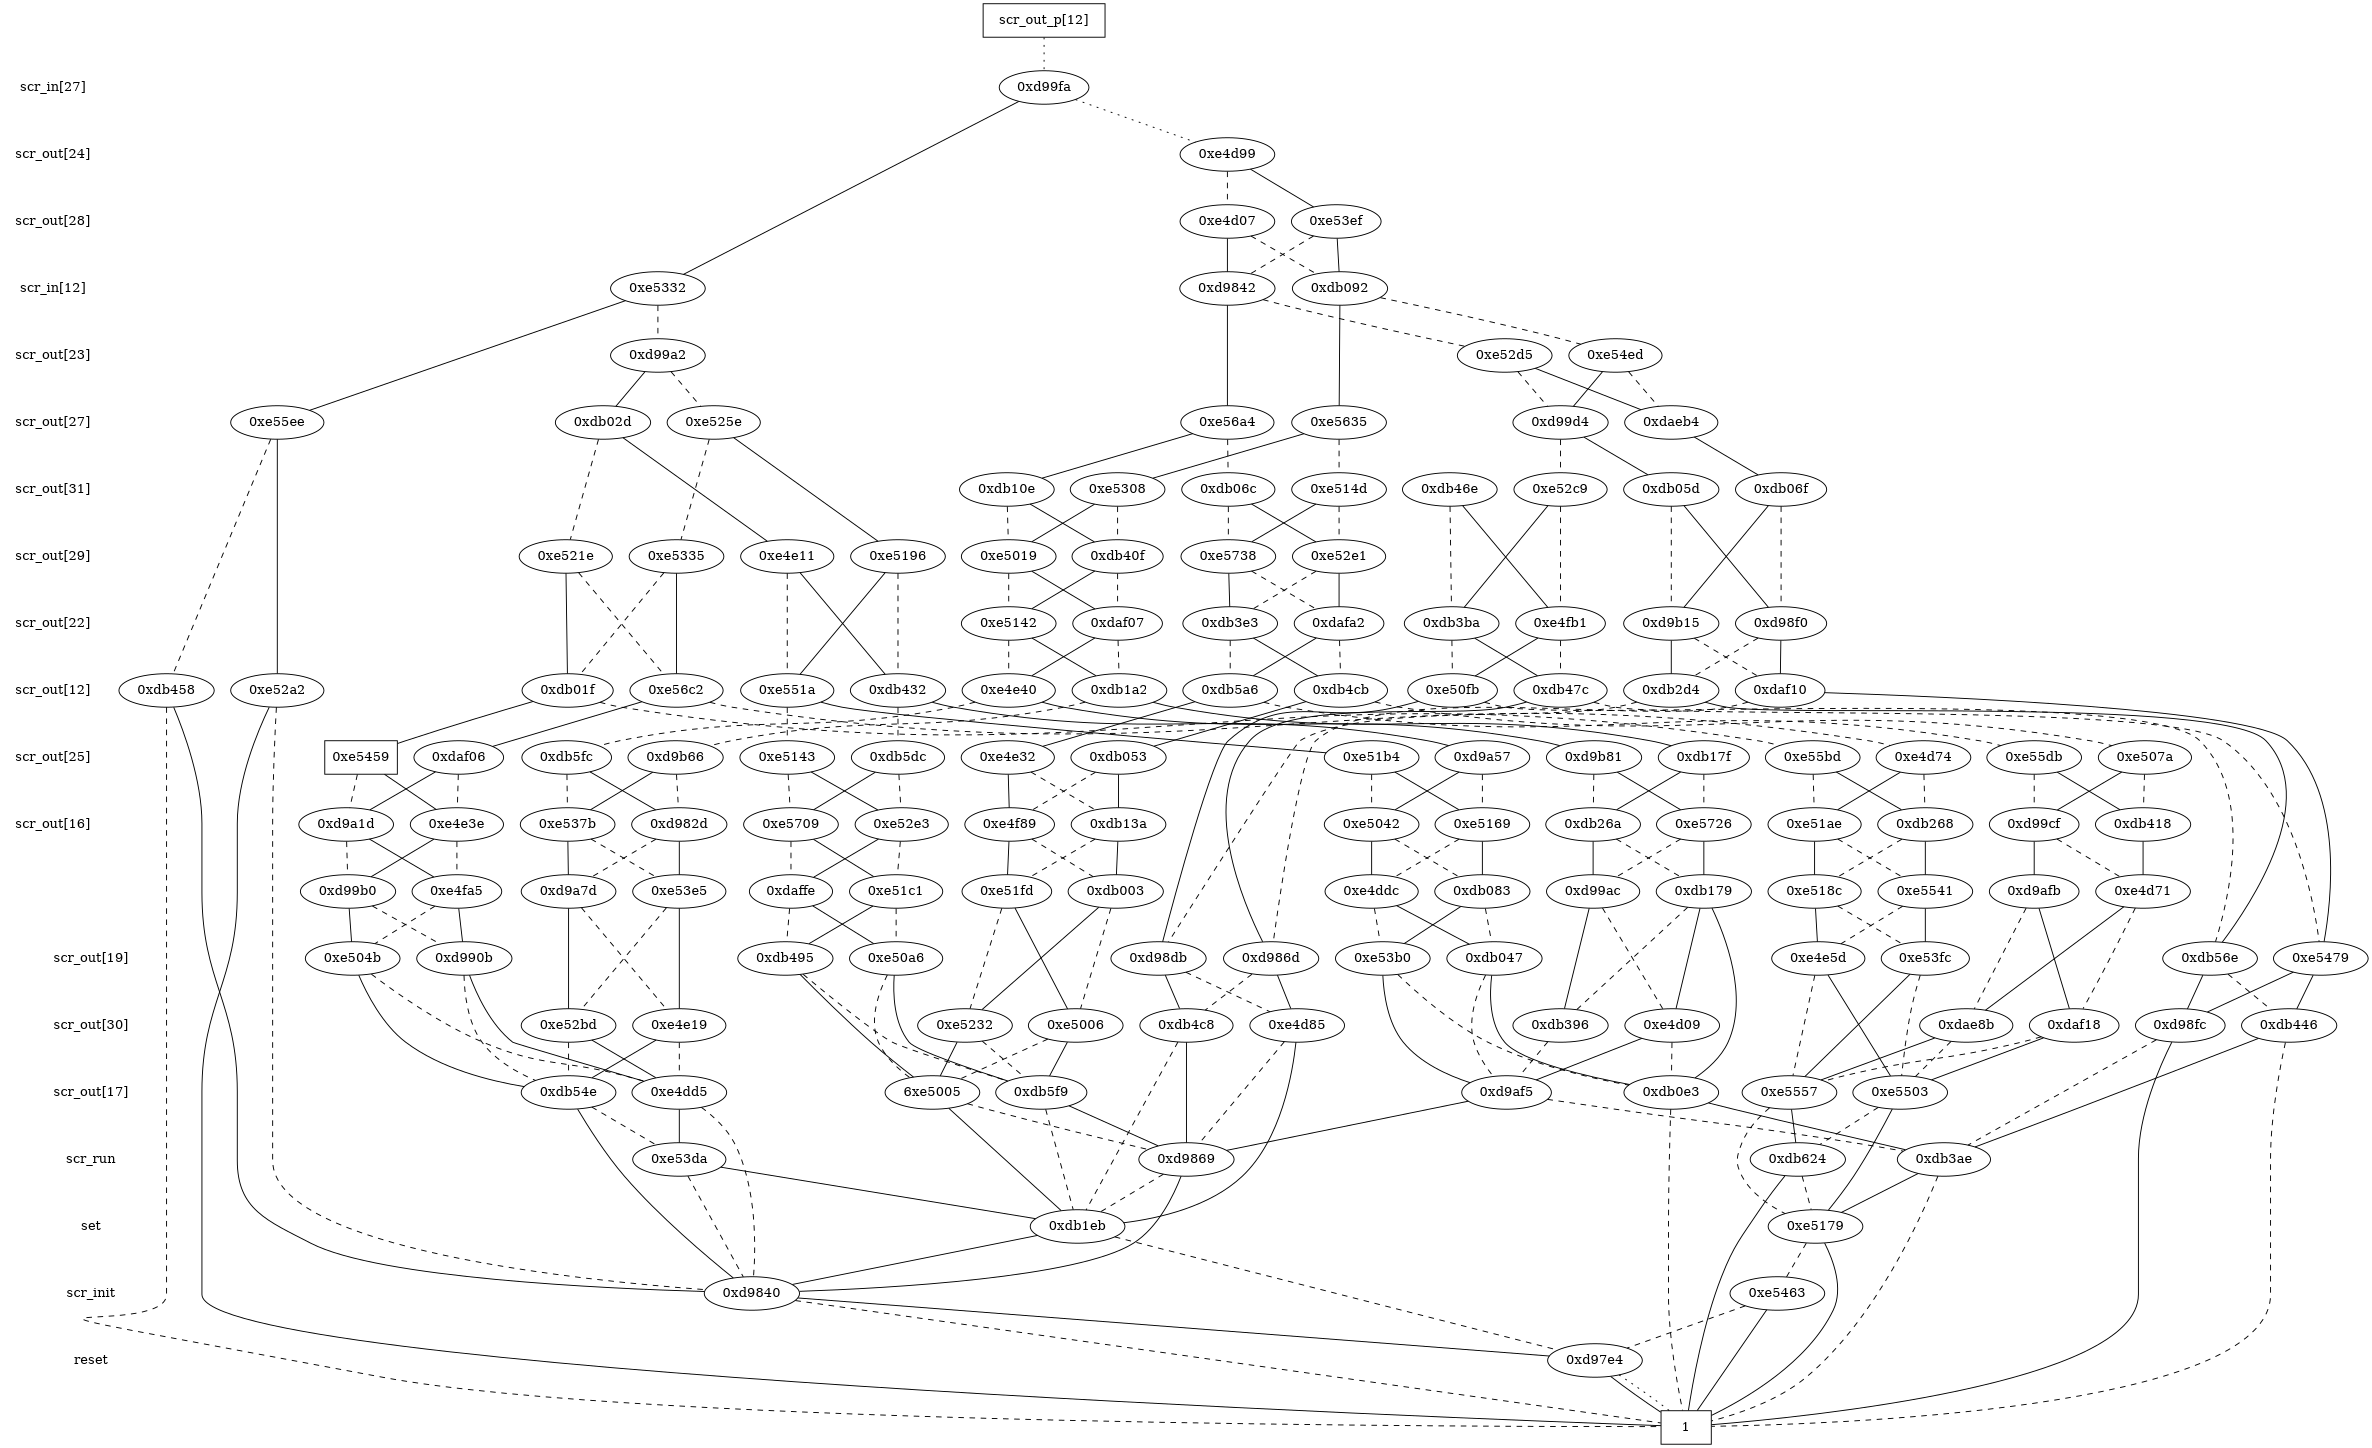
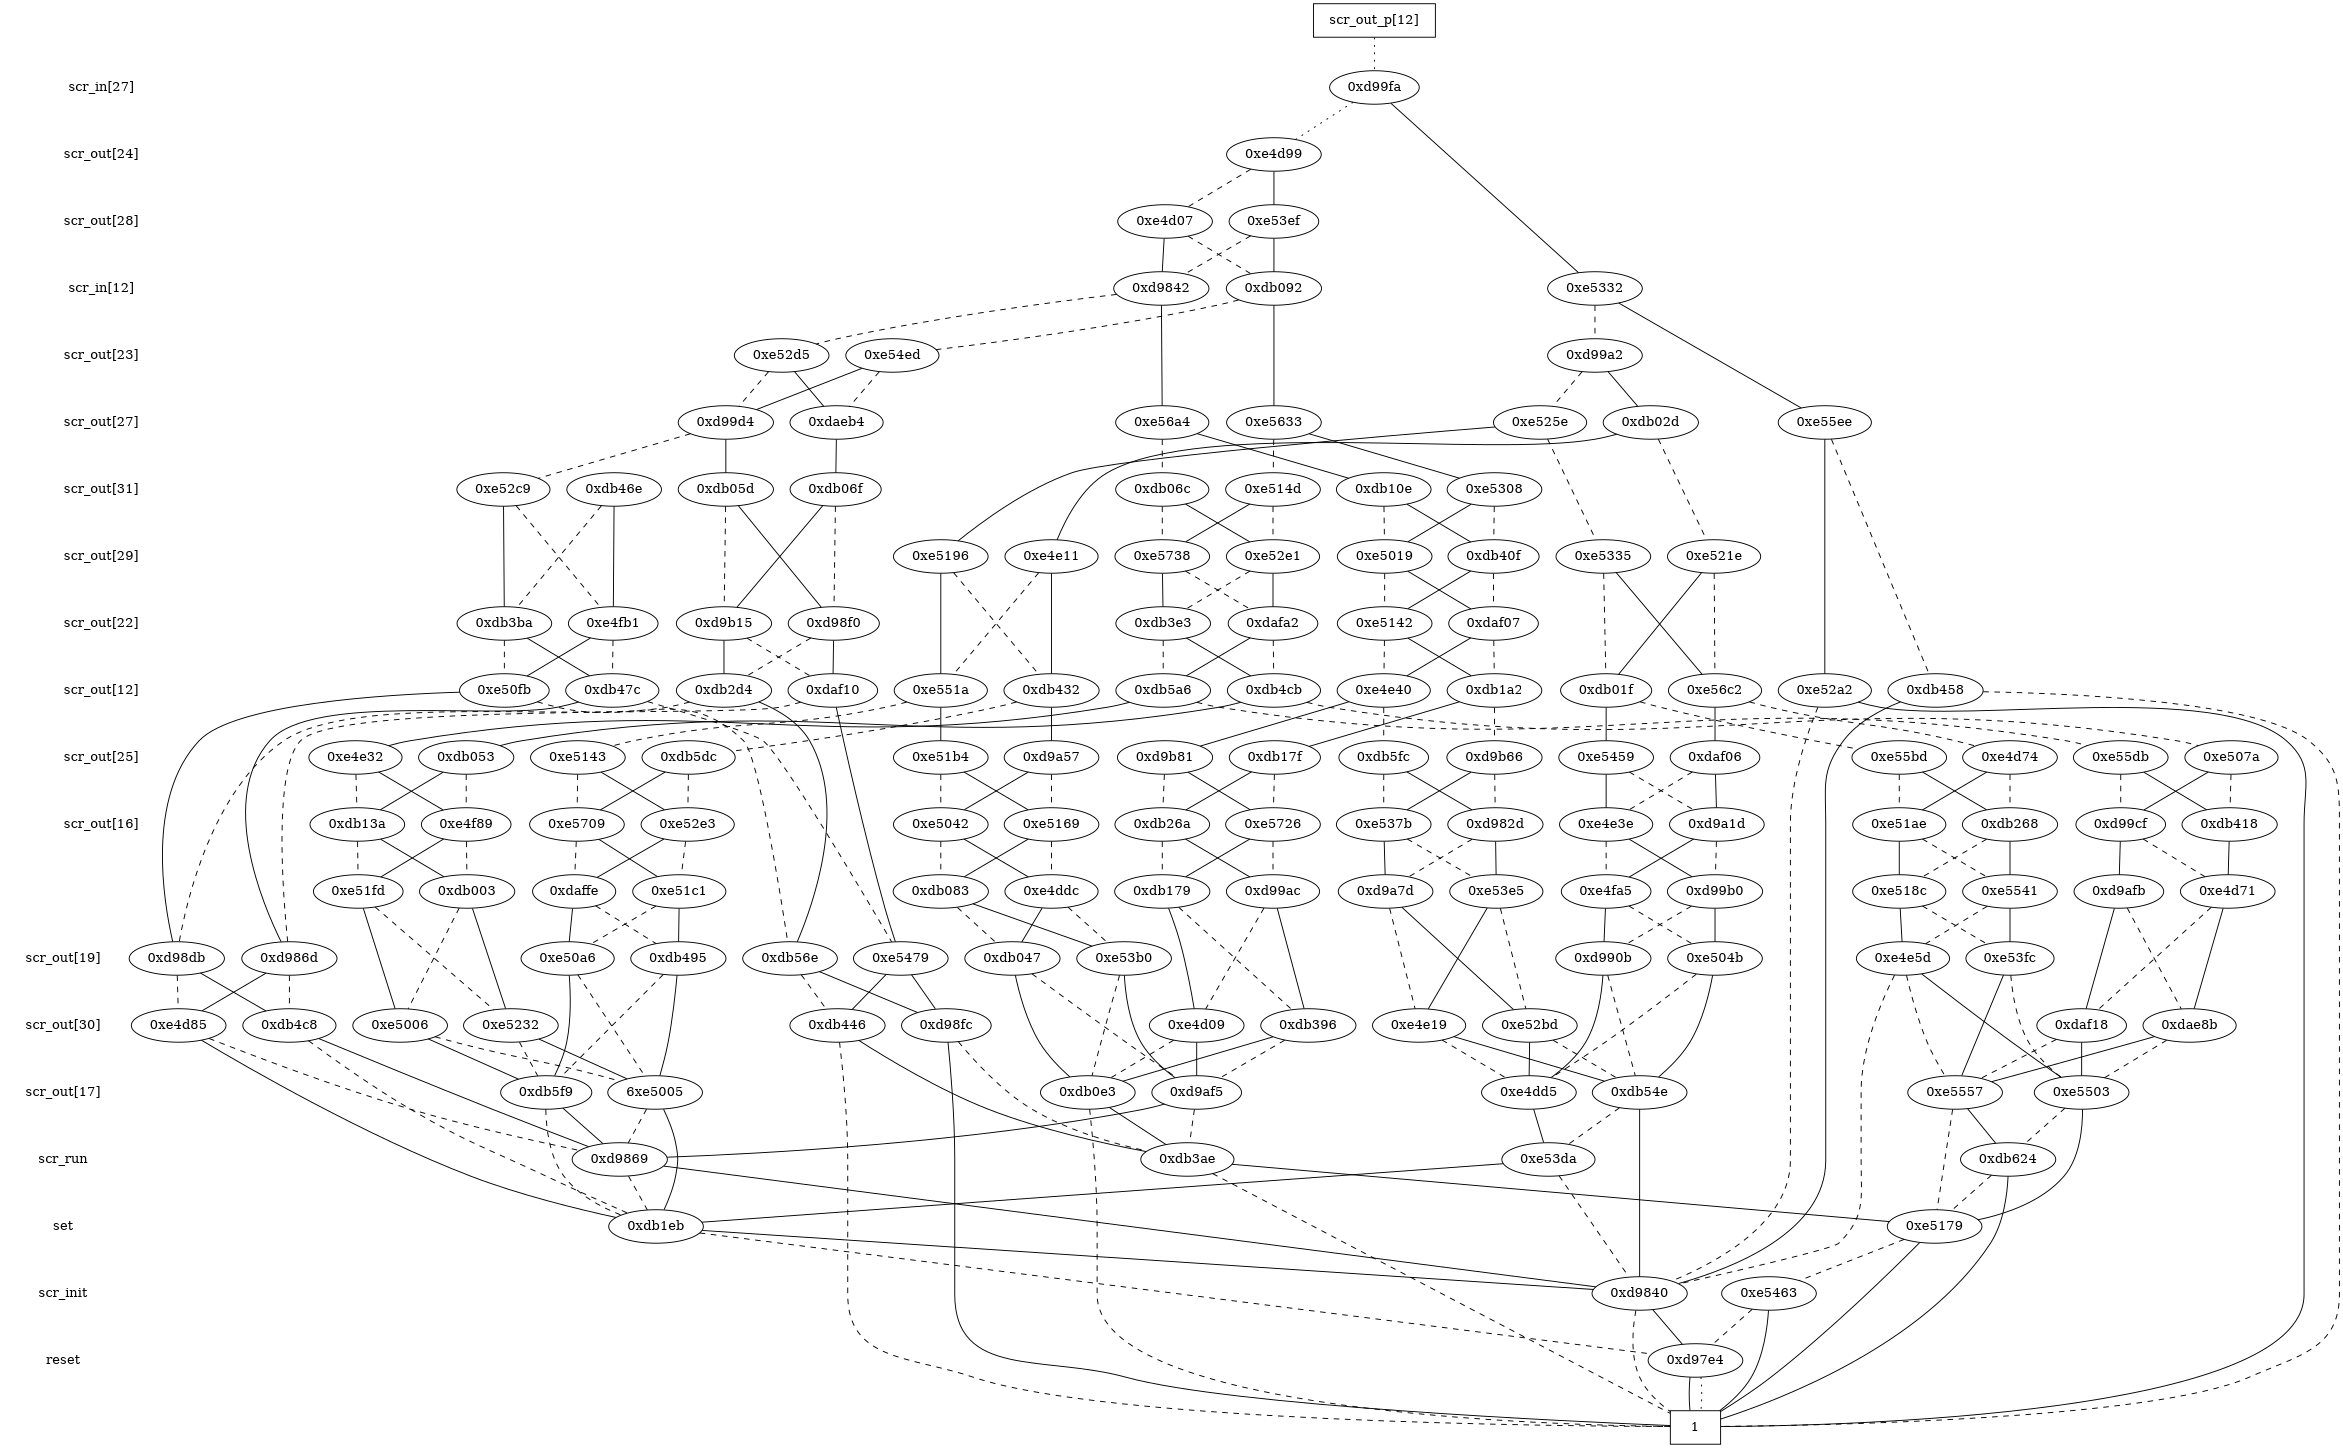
node "0xe5635": label "0xe5635" -> "0xe5633"
node "0xe5459": shape box -> ellipse
edge "0xdb179" -- "0xdb0e3": now "0xdb396" -- "0xdb0e3"
edge "0xe4dd5" -- "0xd9840": now "0xe4e5d" -- "0xd9840"
